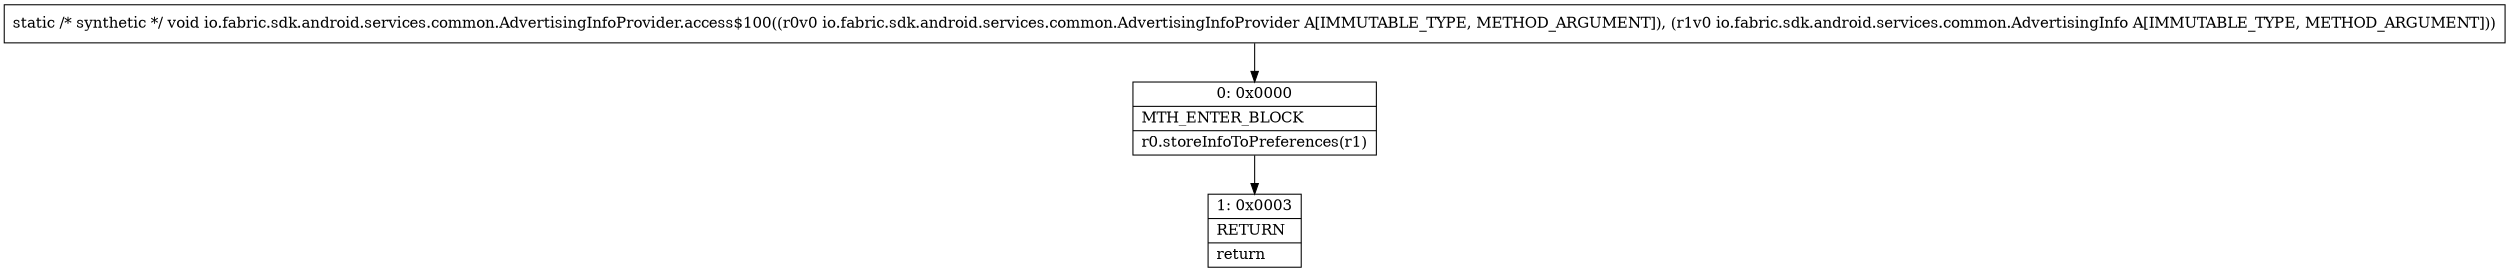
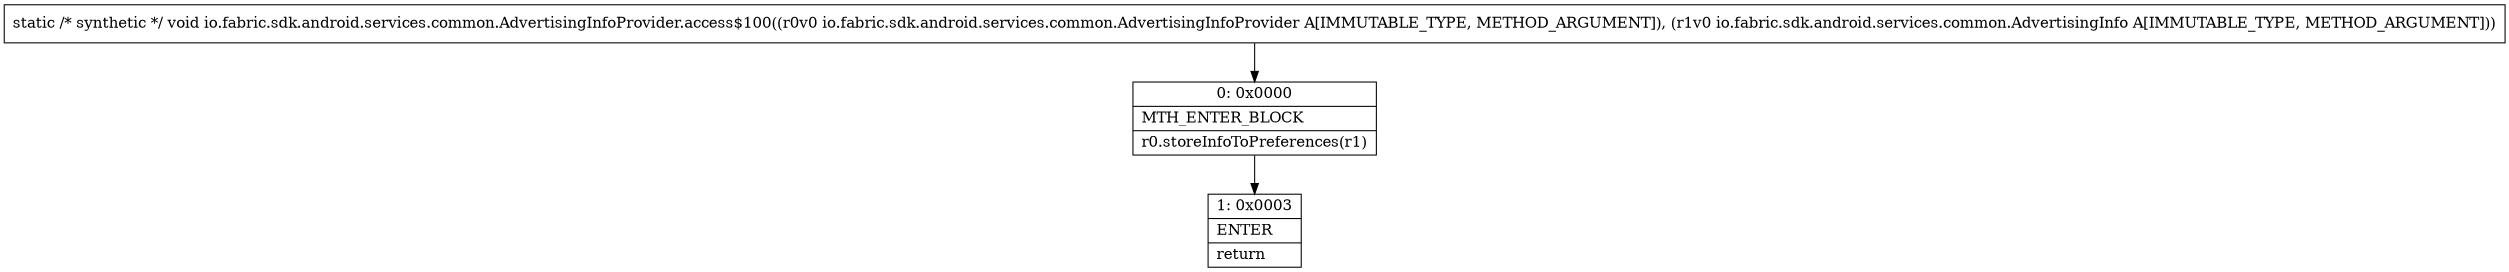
node "1: 0x0003": text "RETURN" -> "ENTER"
